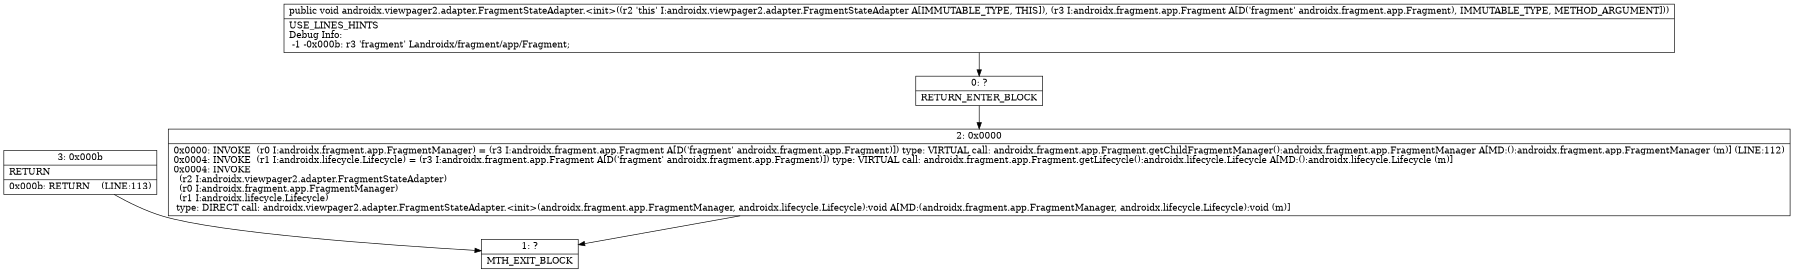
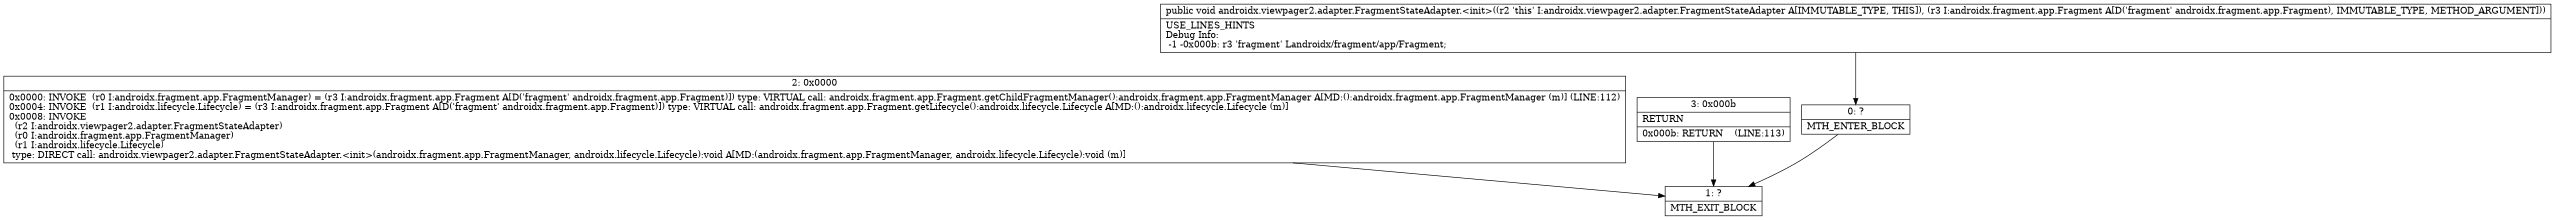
node "0: ?": text "RETURN_ENTER_BLOCK" -> "MTH_ENTER_BLOCK"
edge "0: ?" -> "2: 0x0000": now "0: ?" -> "1: ?"
node "2: 0x0000": text "0x0004: INVOKE" -> "0x0008: INVOKE"
